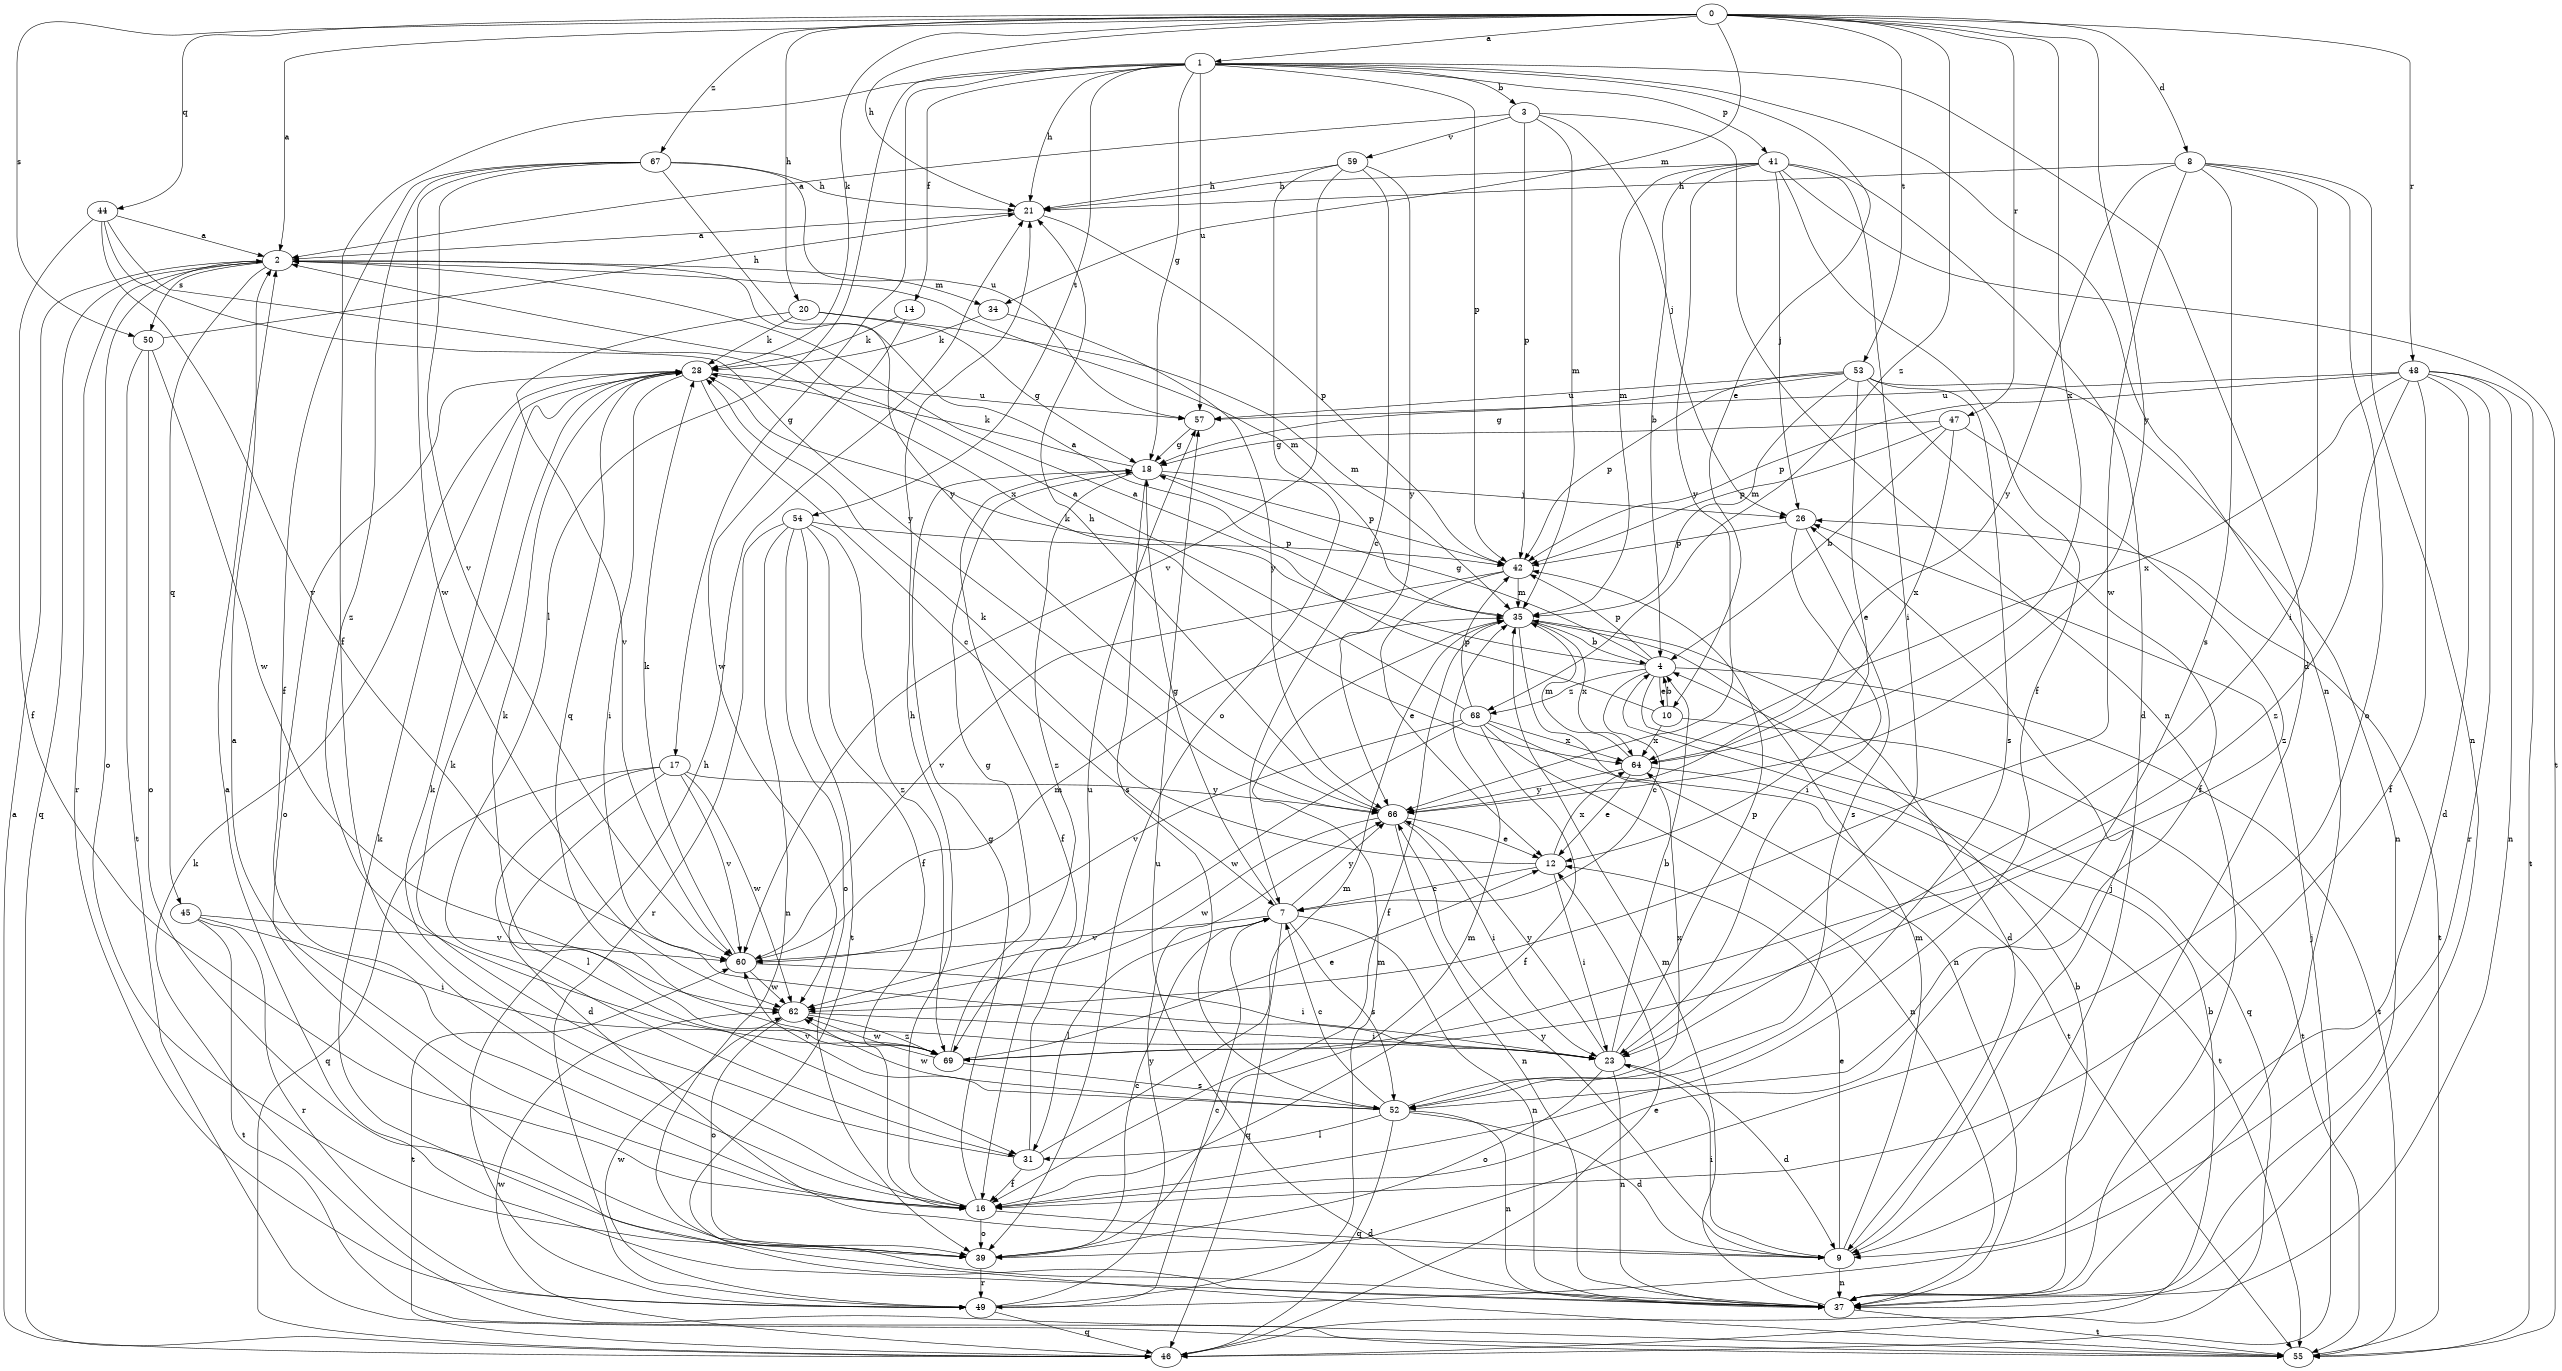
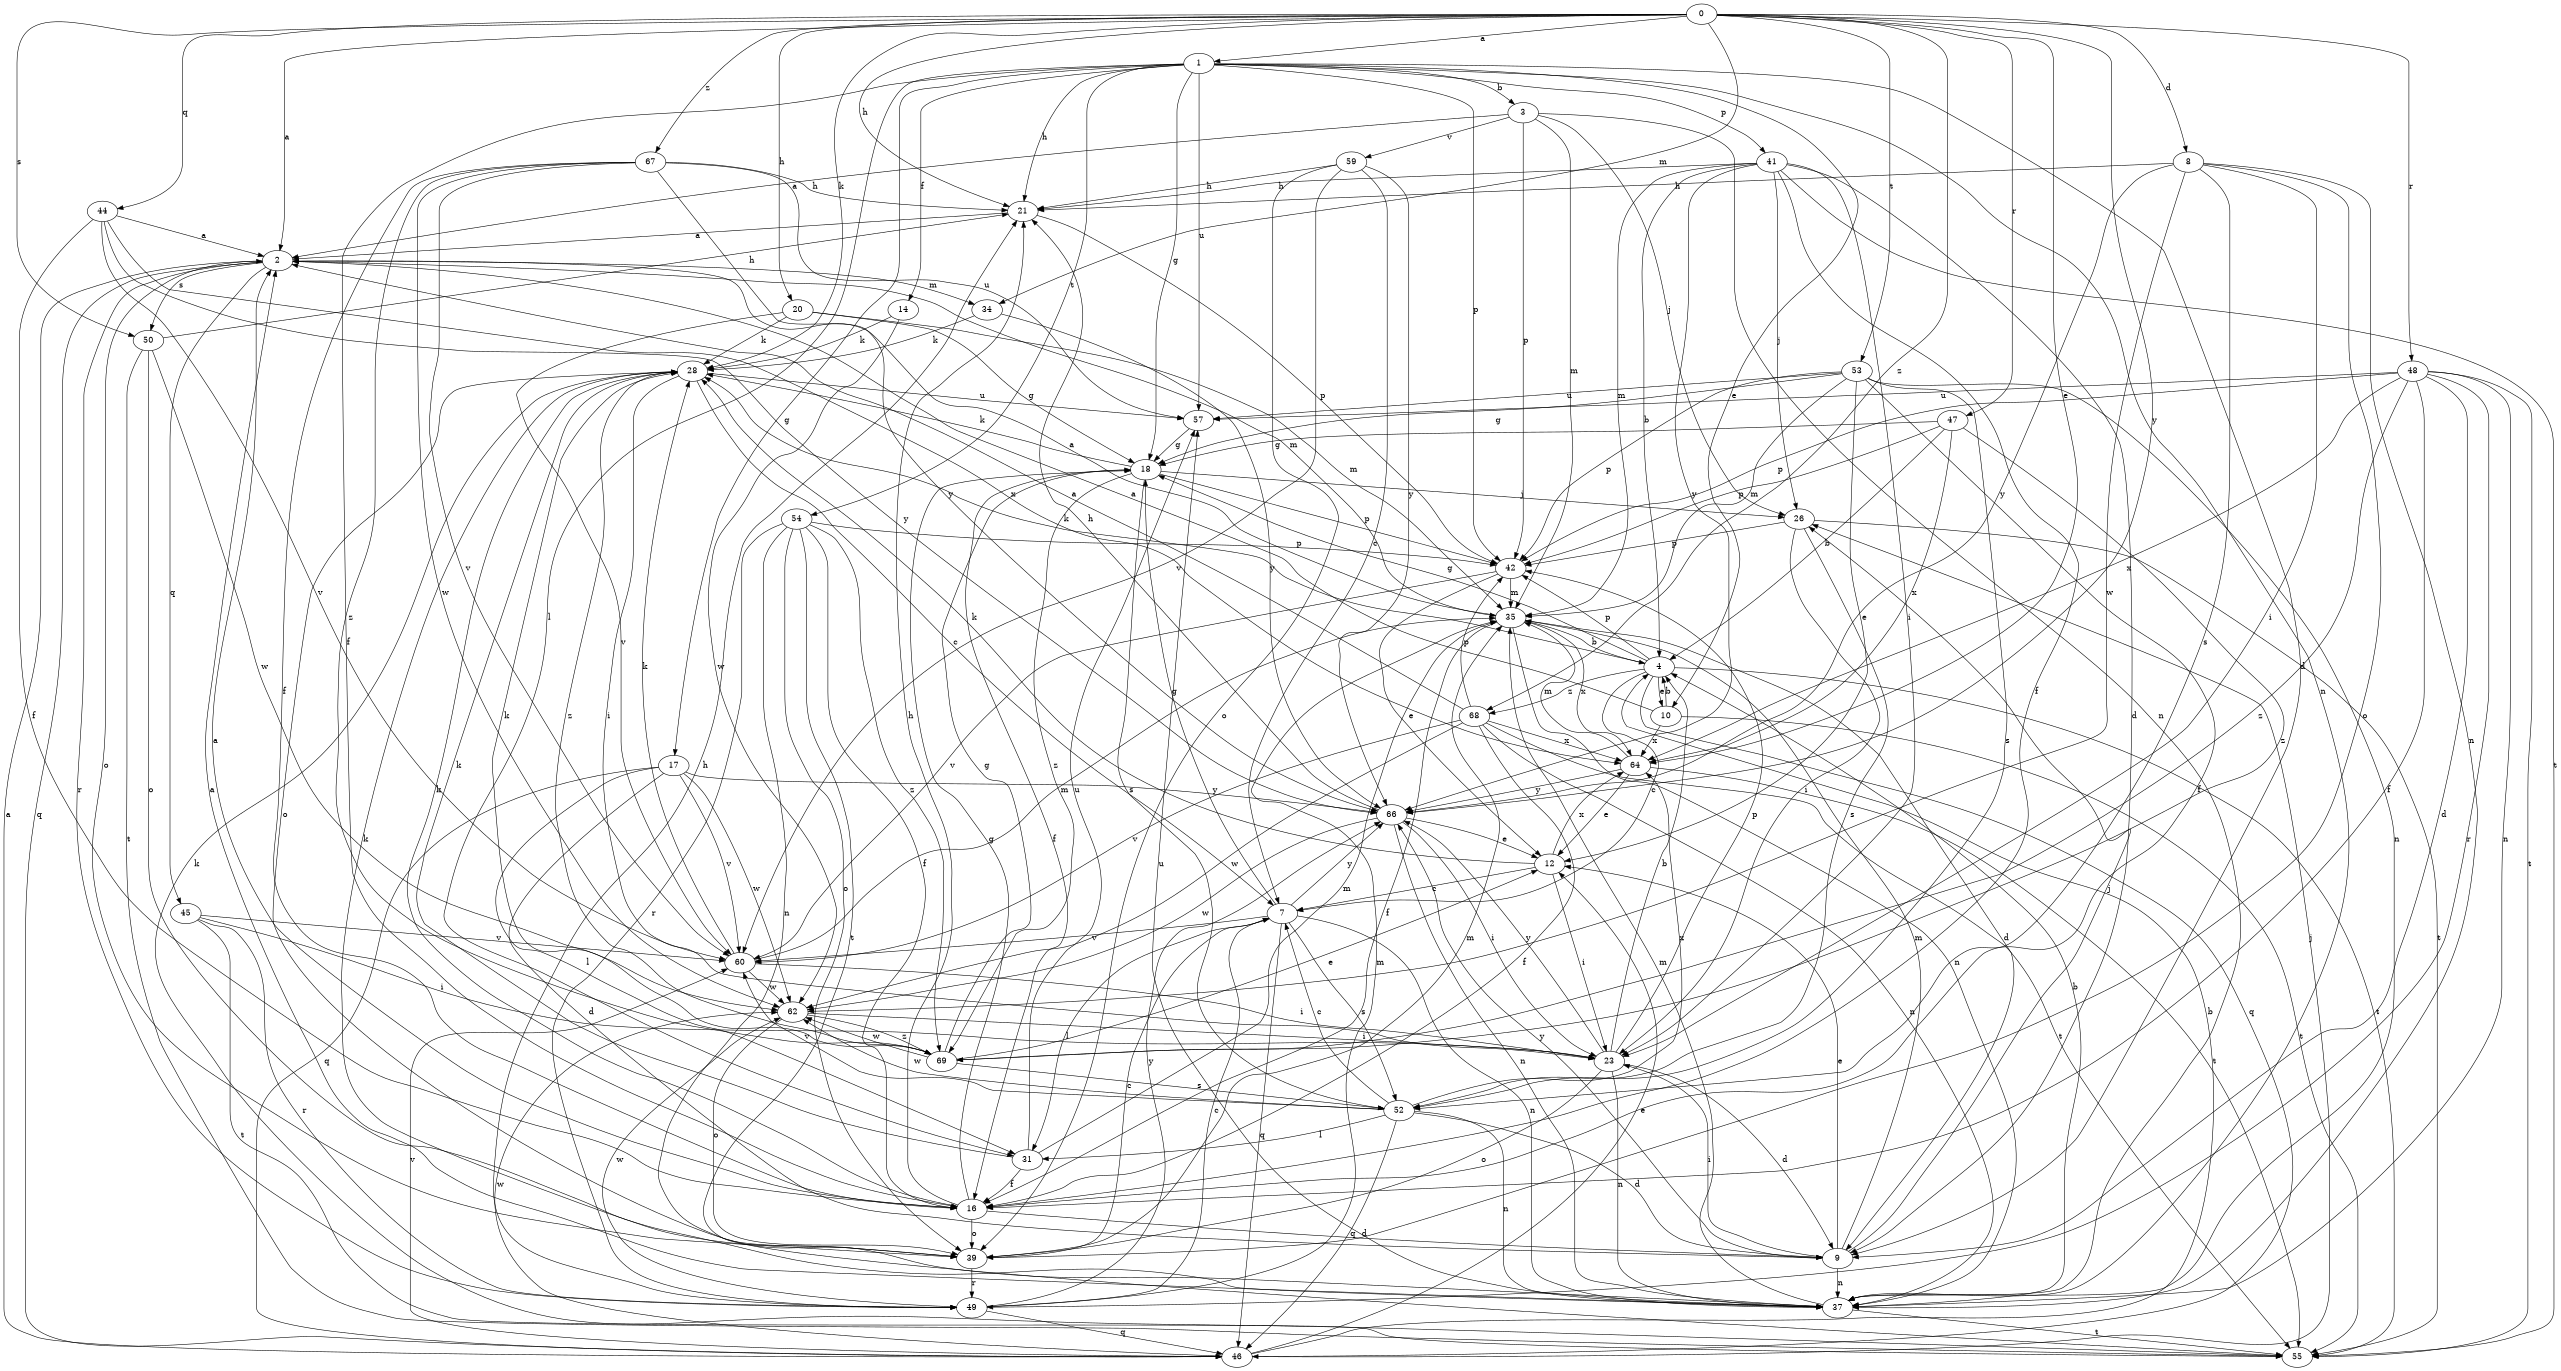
edge "0" -> "64": label "x" -> "e"
edge "28" -> "69": label "q" -> "z"
edge "55" -> "26": reversed
edge "46" -> "60": label "t" -> "v"
